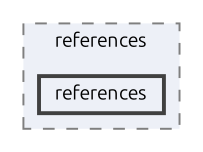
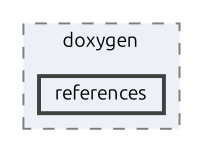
cluster "references": label "references" -> "doxygen"
